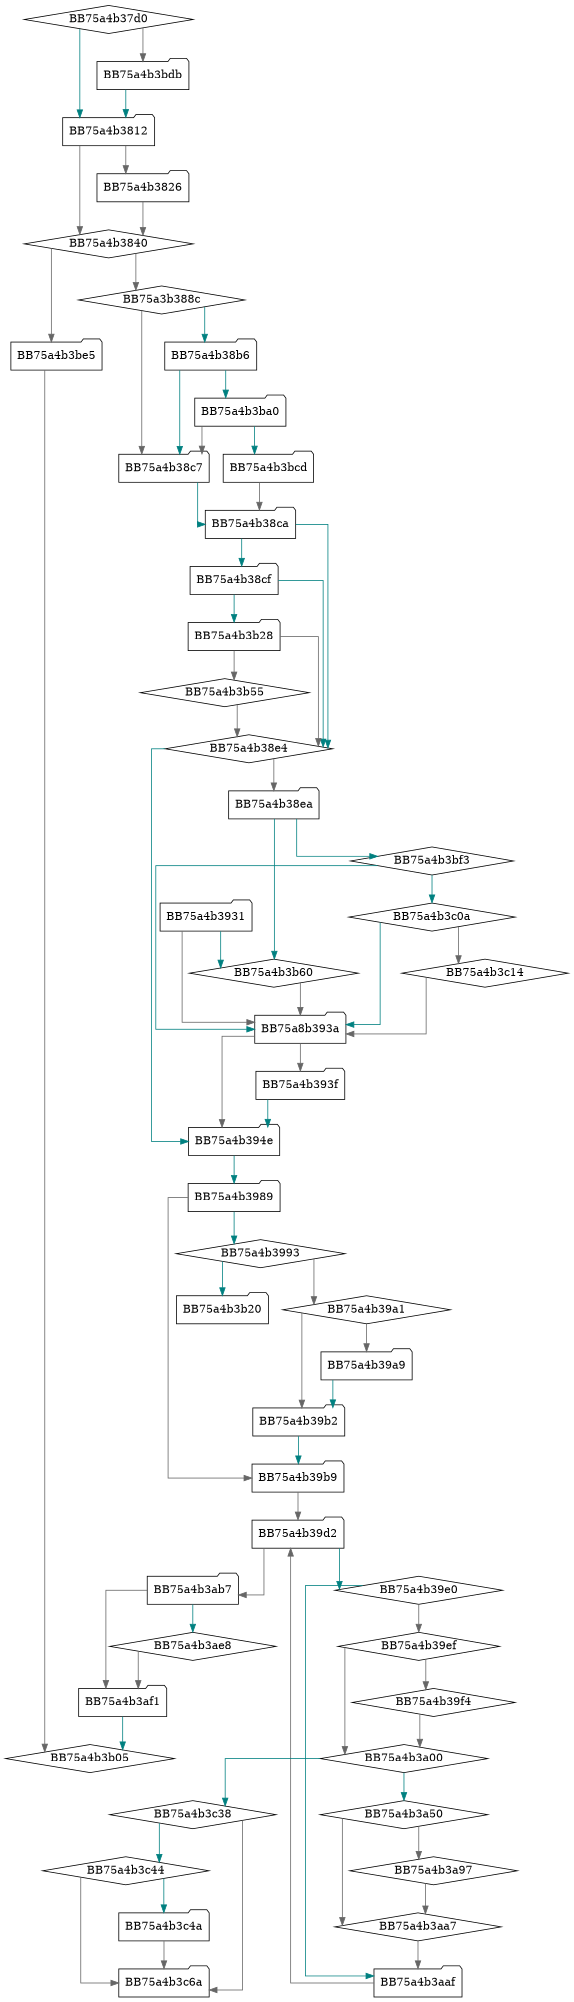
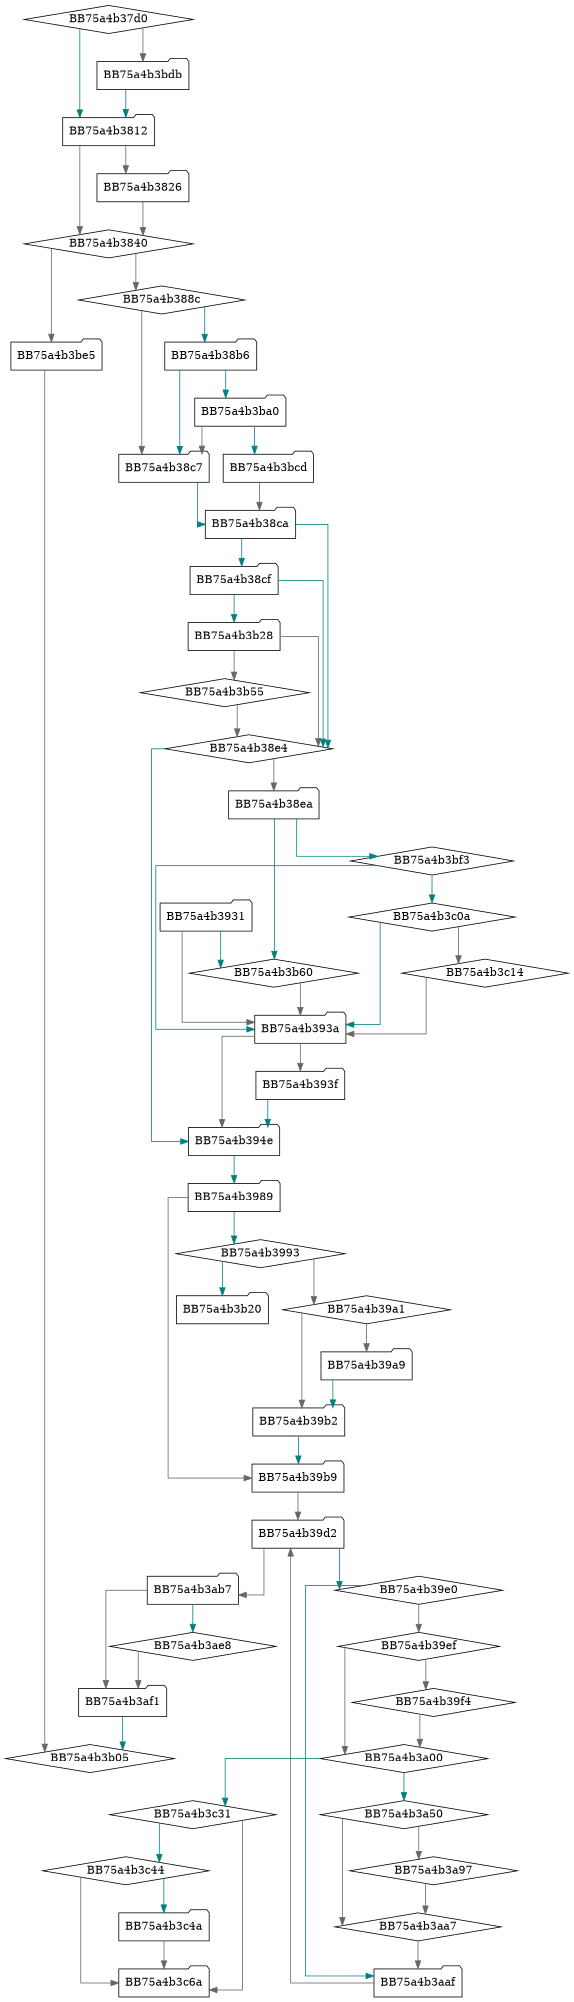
node "BB75a3b388c": label "BB75a3b388c" -> "BB75a4b388c"
node "BB75a8b393a": label "BB75a8b393a" -> "BB75a4b393a"
node "BB75a4b3c38": label "BB75a4b3c38" -> "BB75a4b3c31"
